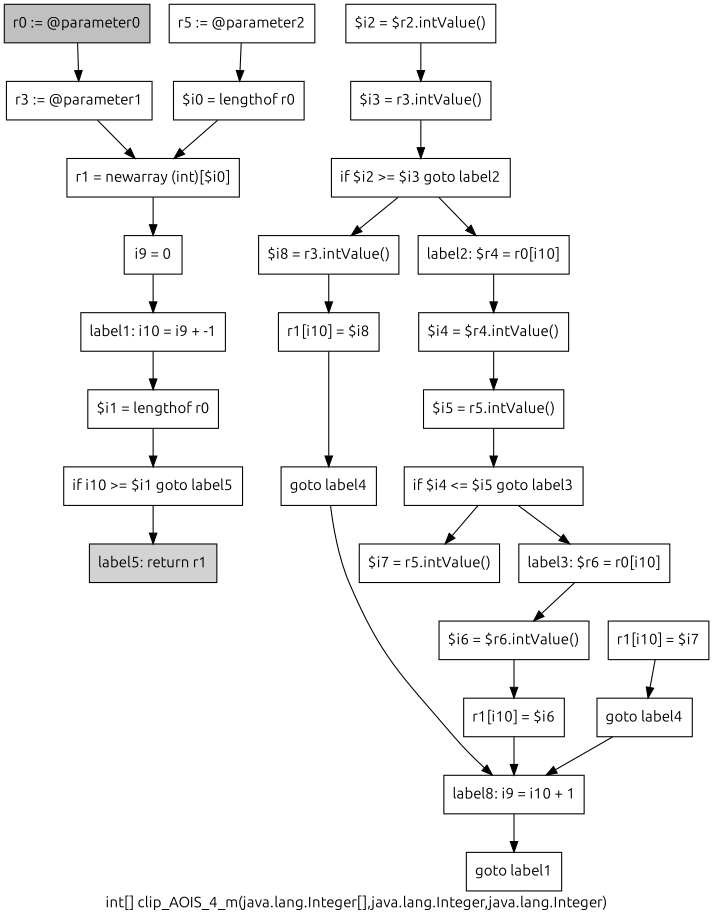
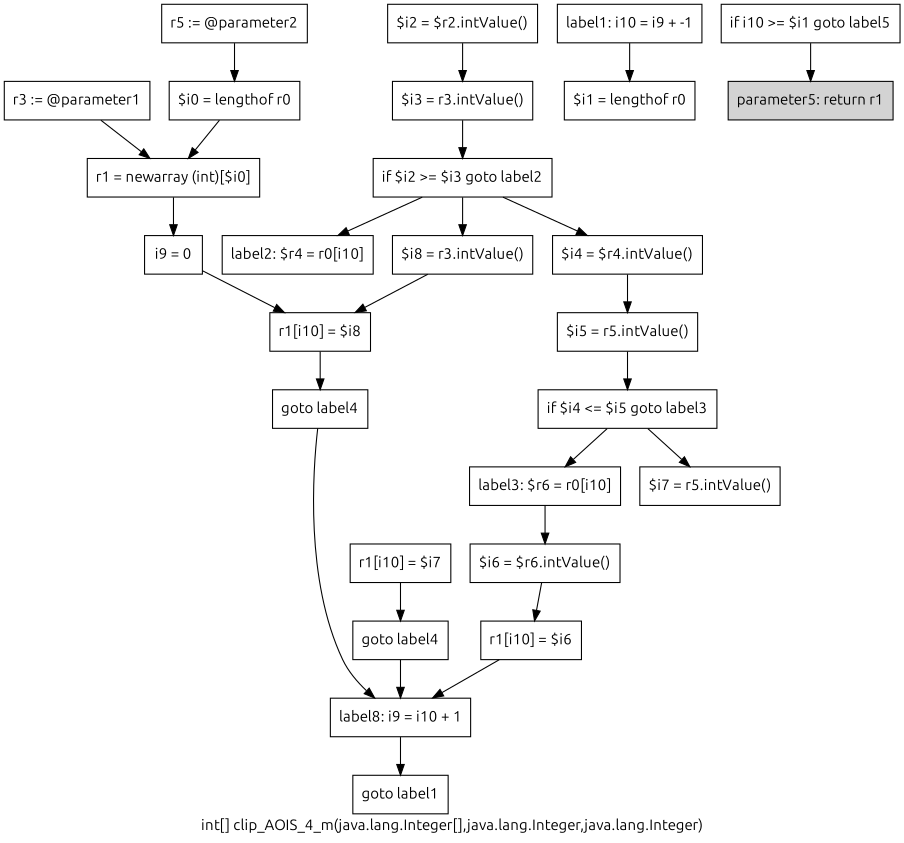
node "r0 := @parameter0": removed
edge "i9 = 0" -> "label1: i10 = i9 + -1": now "i9 = 0" -> "r1[i10] = $i8"
edge "label2: $r4 = r0[i10]" -> "$i4 = $r4.intValue()": now "if $i2 >= $i3 goto label2" -> "$i4 = $r4.intValue()"
edge "$i1 = lengthof r0" -> "if i10 >= $i1 goto label5": removed
node "label5: return r1": label "label5: return r1" -> "parameter5: return r1"
